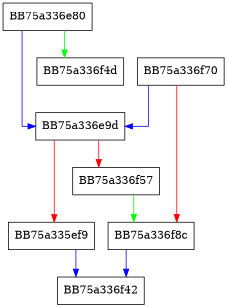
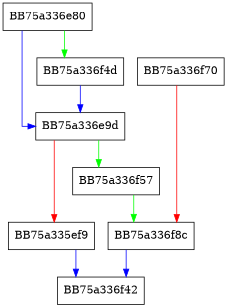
edge "BB75a336f70" -> "BB75a336e9d": now "BB75a336f4d" -> "BB75a336e9d"
edge "BB75a336e9d" -> "BB75a336f57": color red -> green
